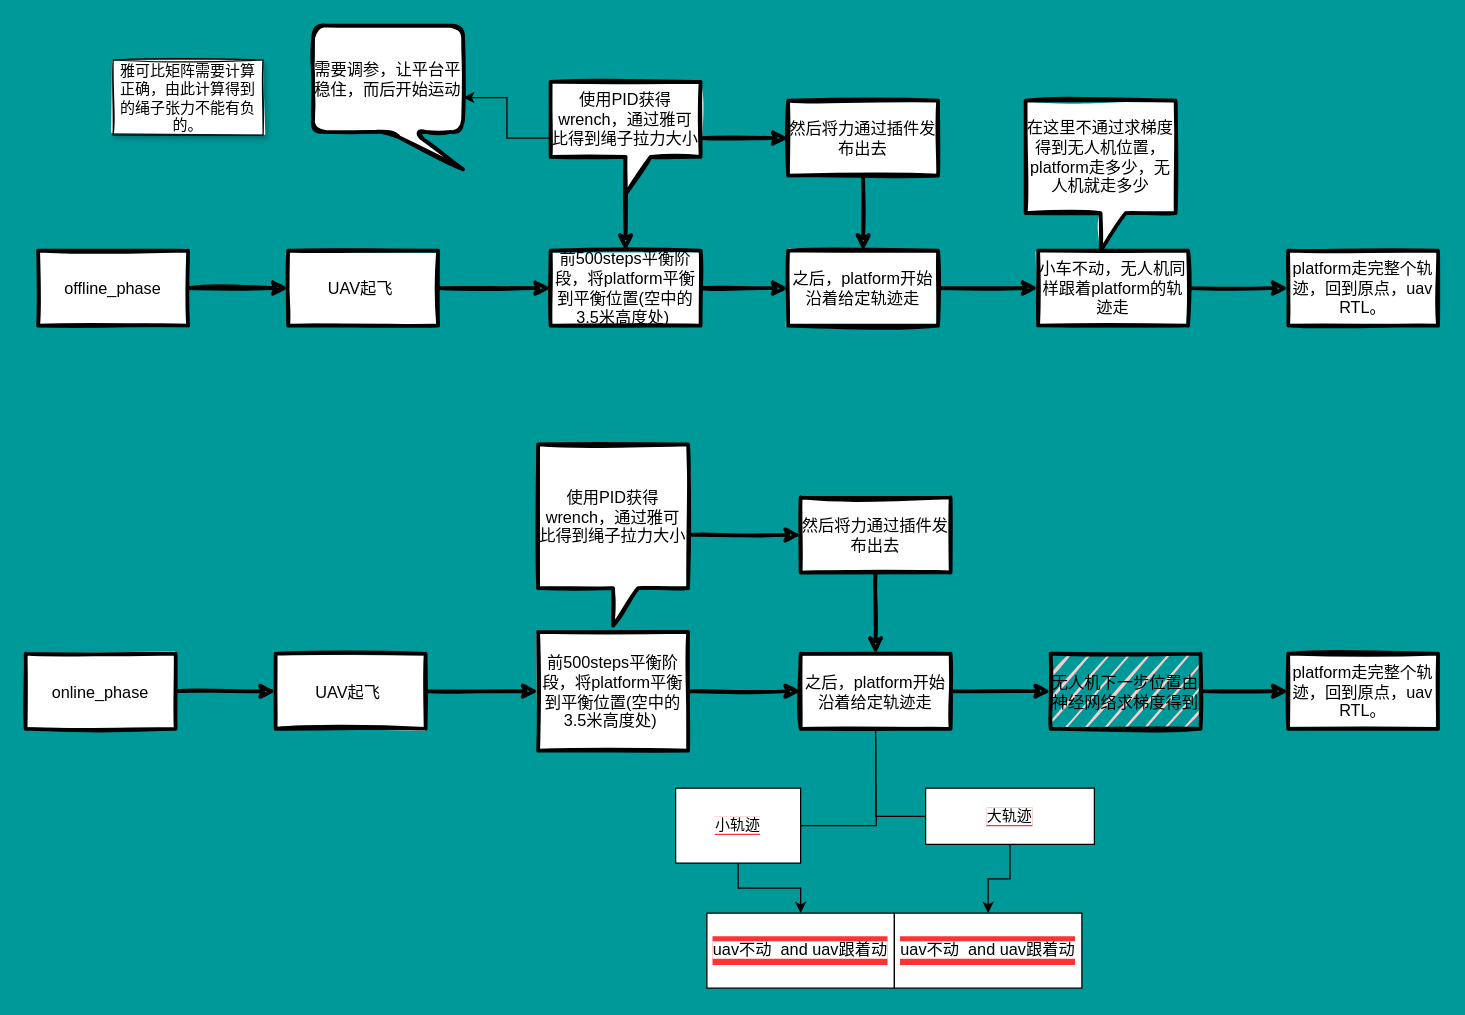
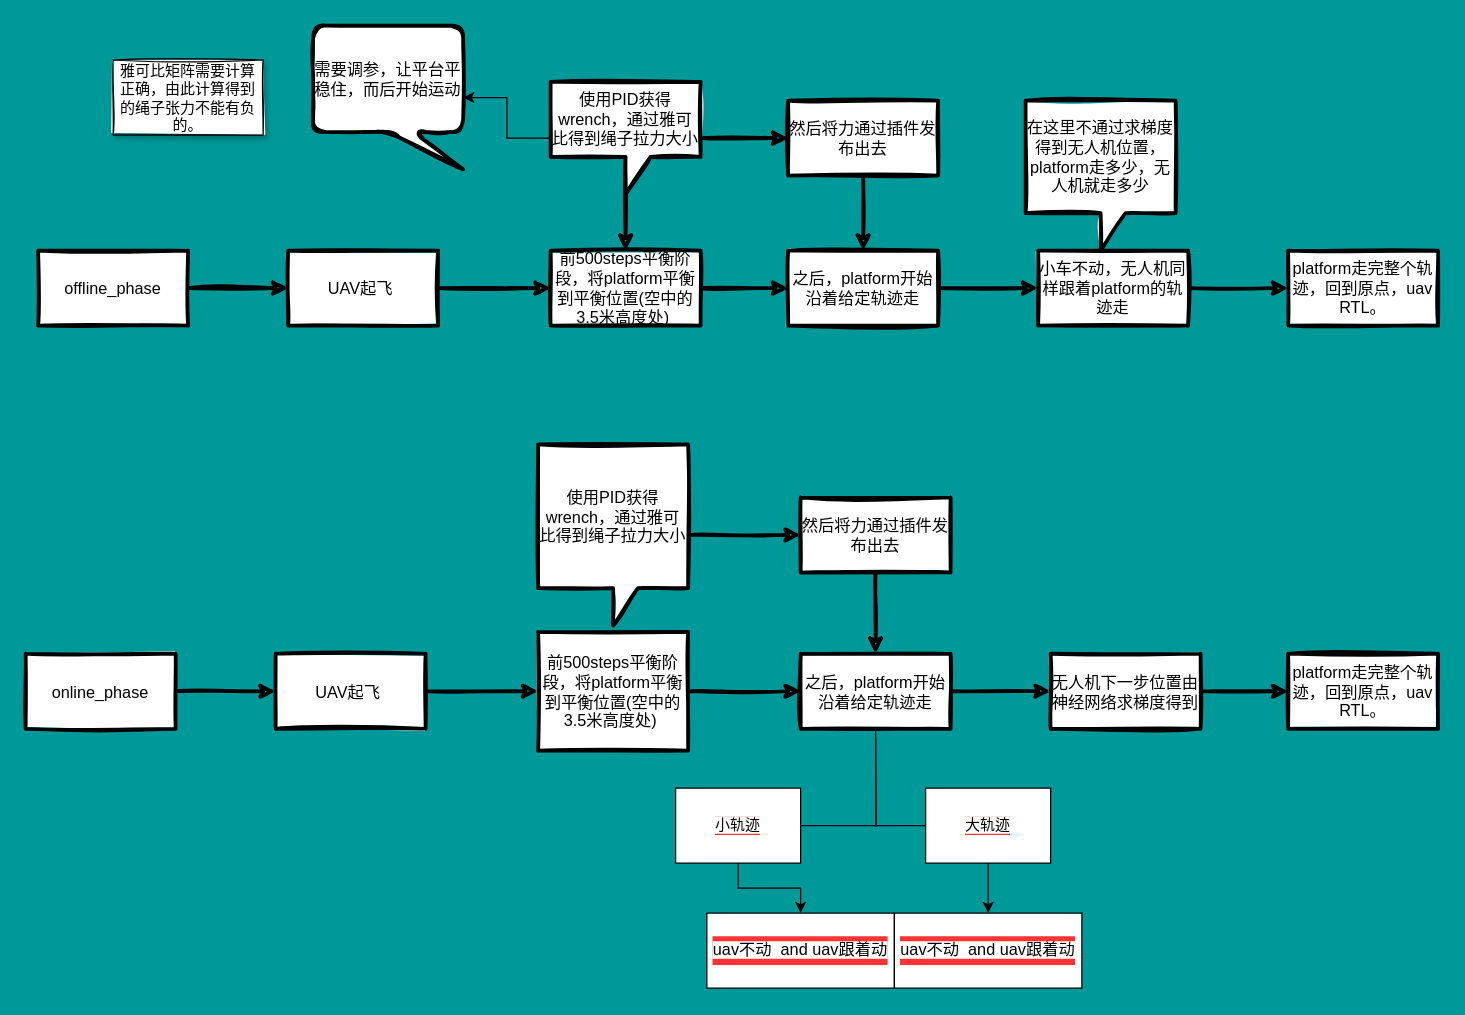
node "无人机下一步位置由神经网络求梯度得到": fillcolor #f8cecc -> #ffffff
node "大轨迹": size 169x56 -> 125x75
